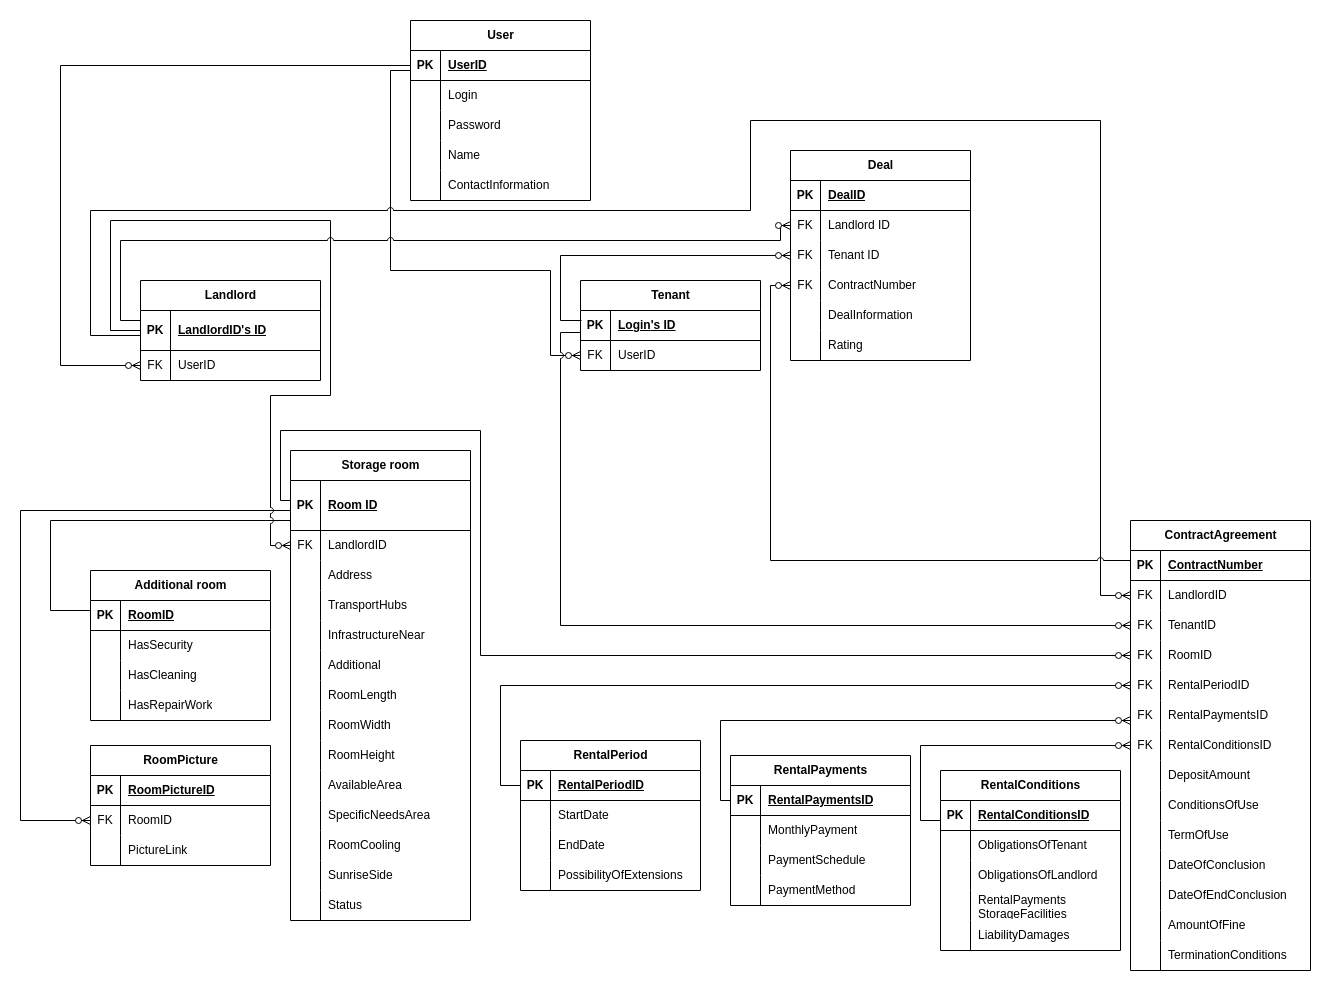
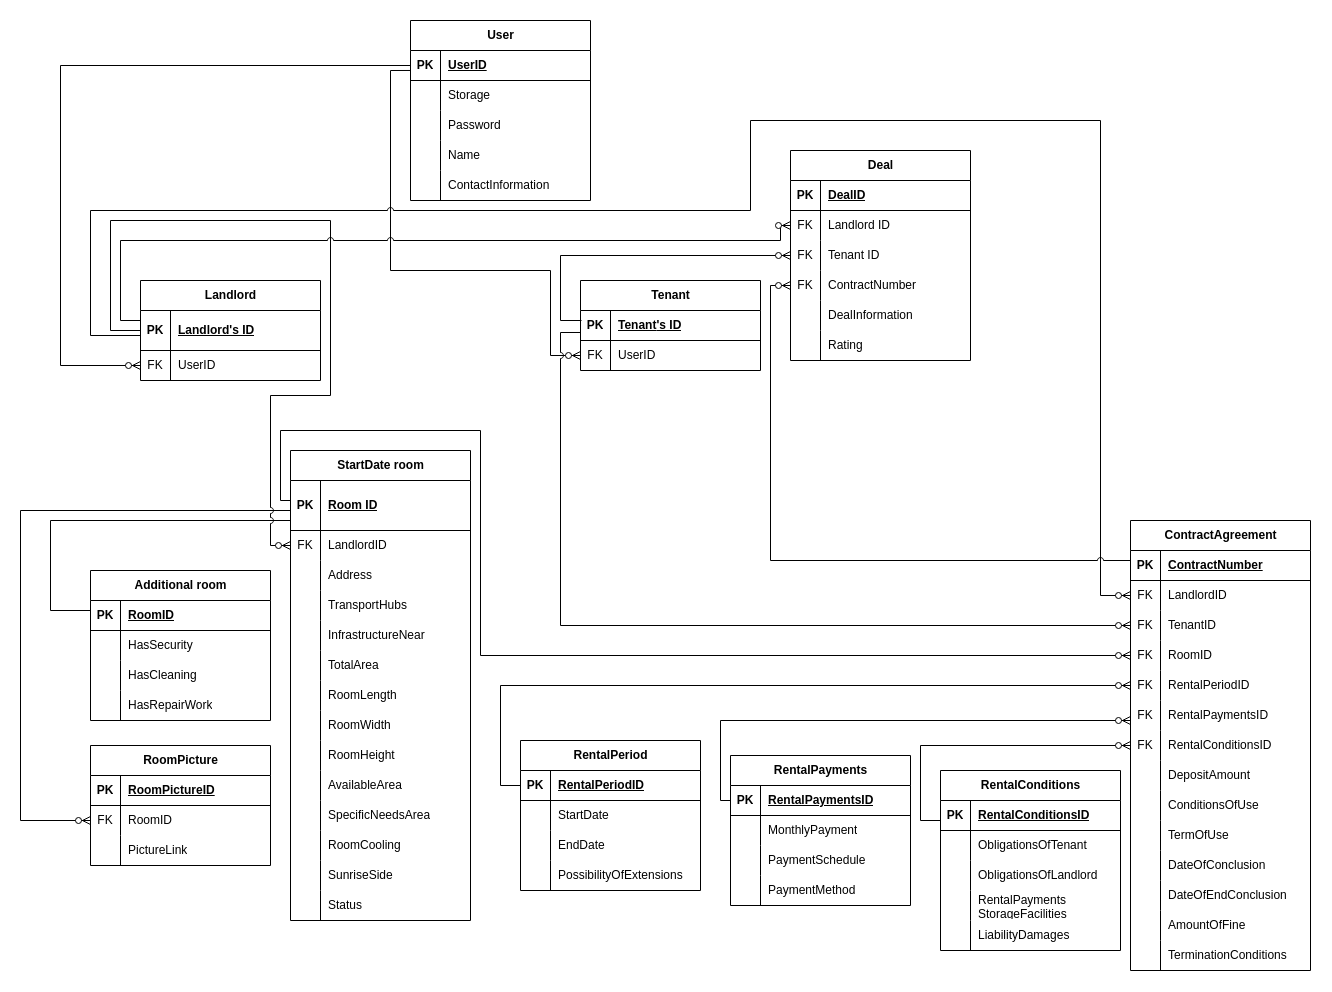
node "Login": label "Login" -> "Storage"
node "Login's ID": label "Login's ID" -> "Tenant's ID"
node "LandlordID's ID": label "LandlordID's ID" -> "Landlord's ID"
node "Storage room": label "Storage room" -> "StartDate room"
node "Additional": label "Additional" -> "TotalArea"
